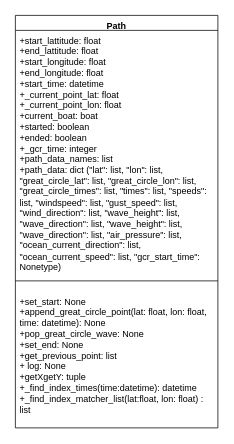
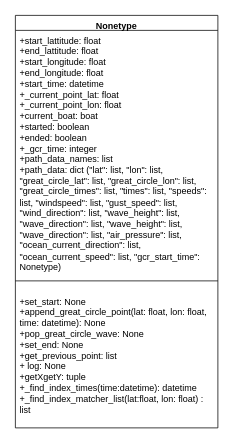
node "Path": label "Path" -> "Nonetype"
